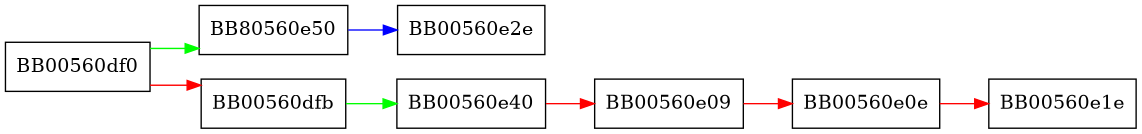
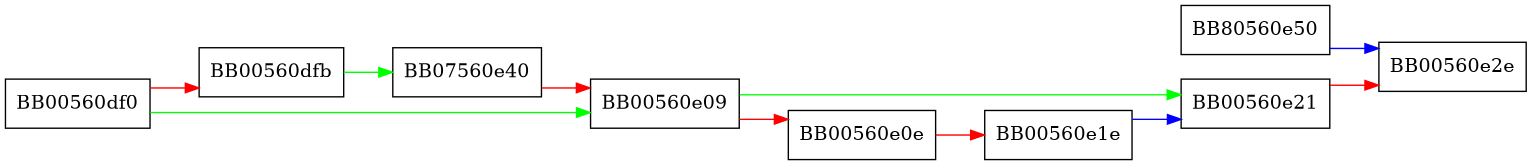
edge "BB00560df0" -> "BB80560e50": now "BB00560df0" -> "BB00560e09"
node "BB00560e40": label "BB00560e40" -> "BB07560e40"
node "BB00560e21": added
